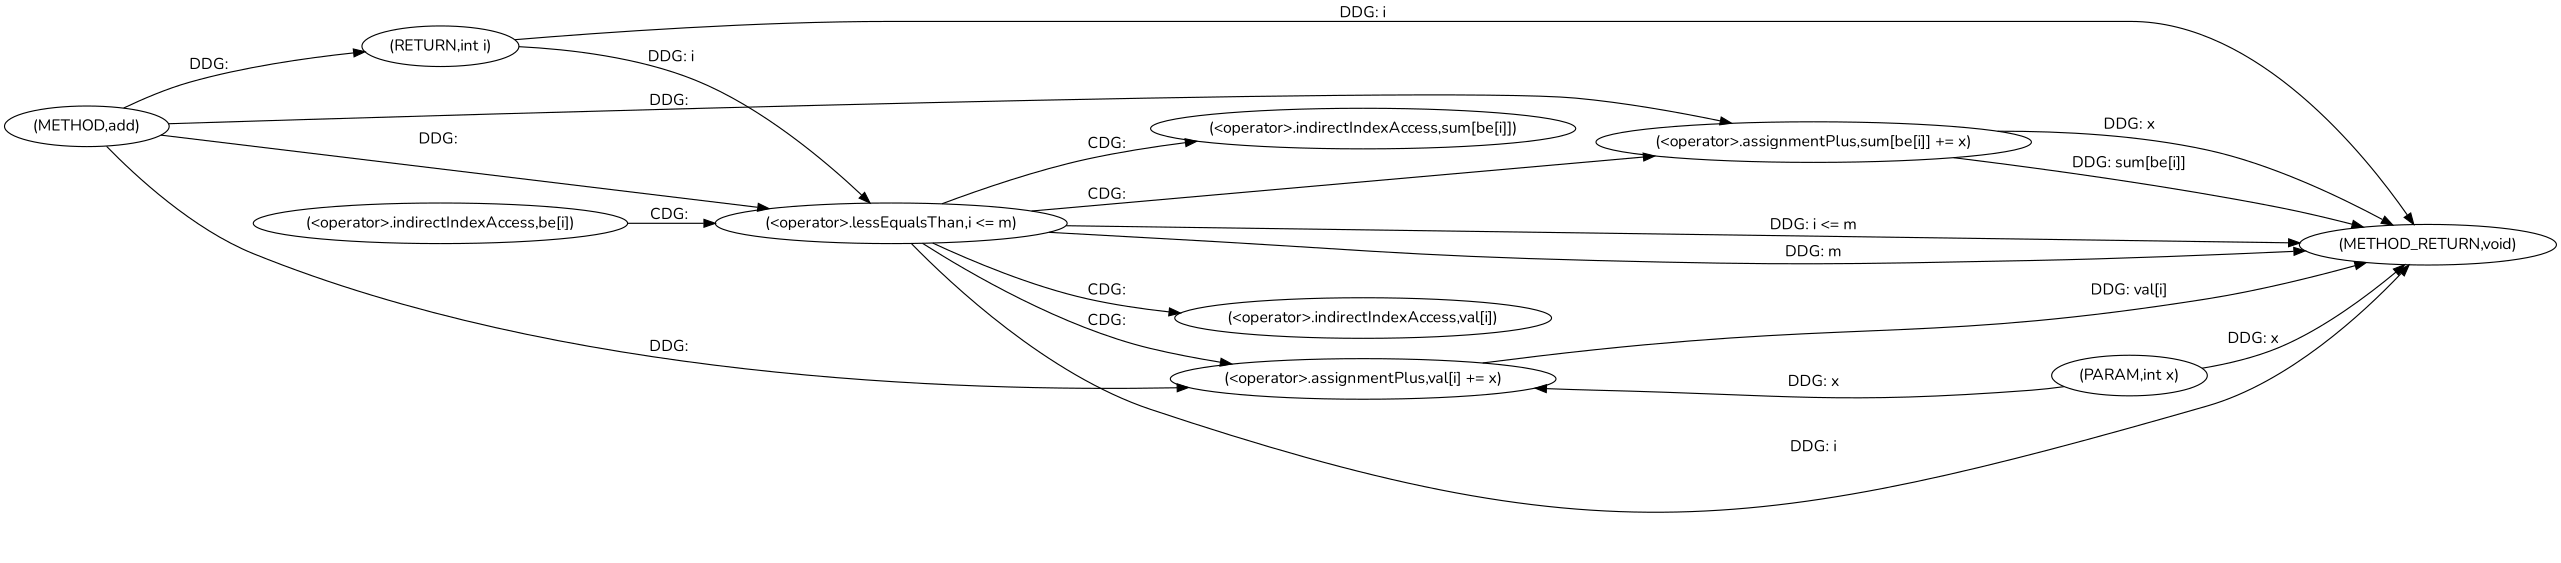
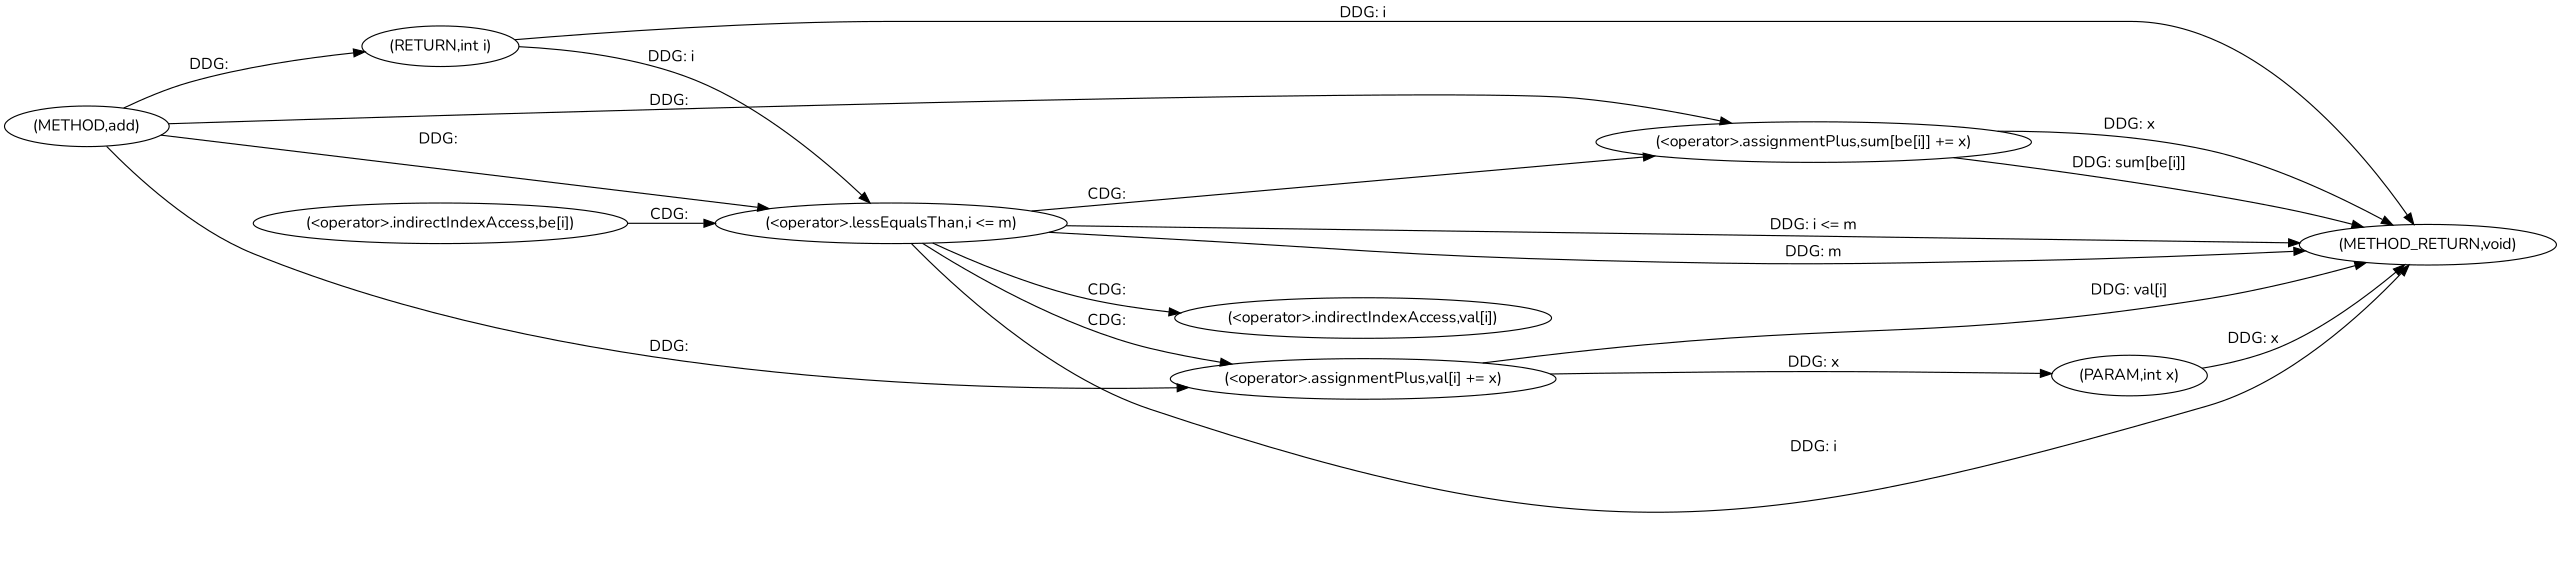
node "(<operator>.indirectIndexAccess,sum[be[i]])": removed
edge "(PARAM,int x)" -> "(<operator>.assignmentPlus,val[i] += x)": reversed
